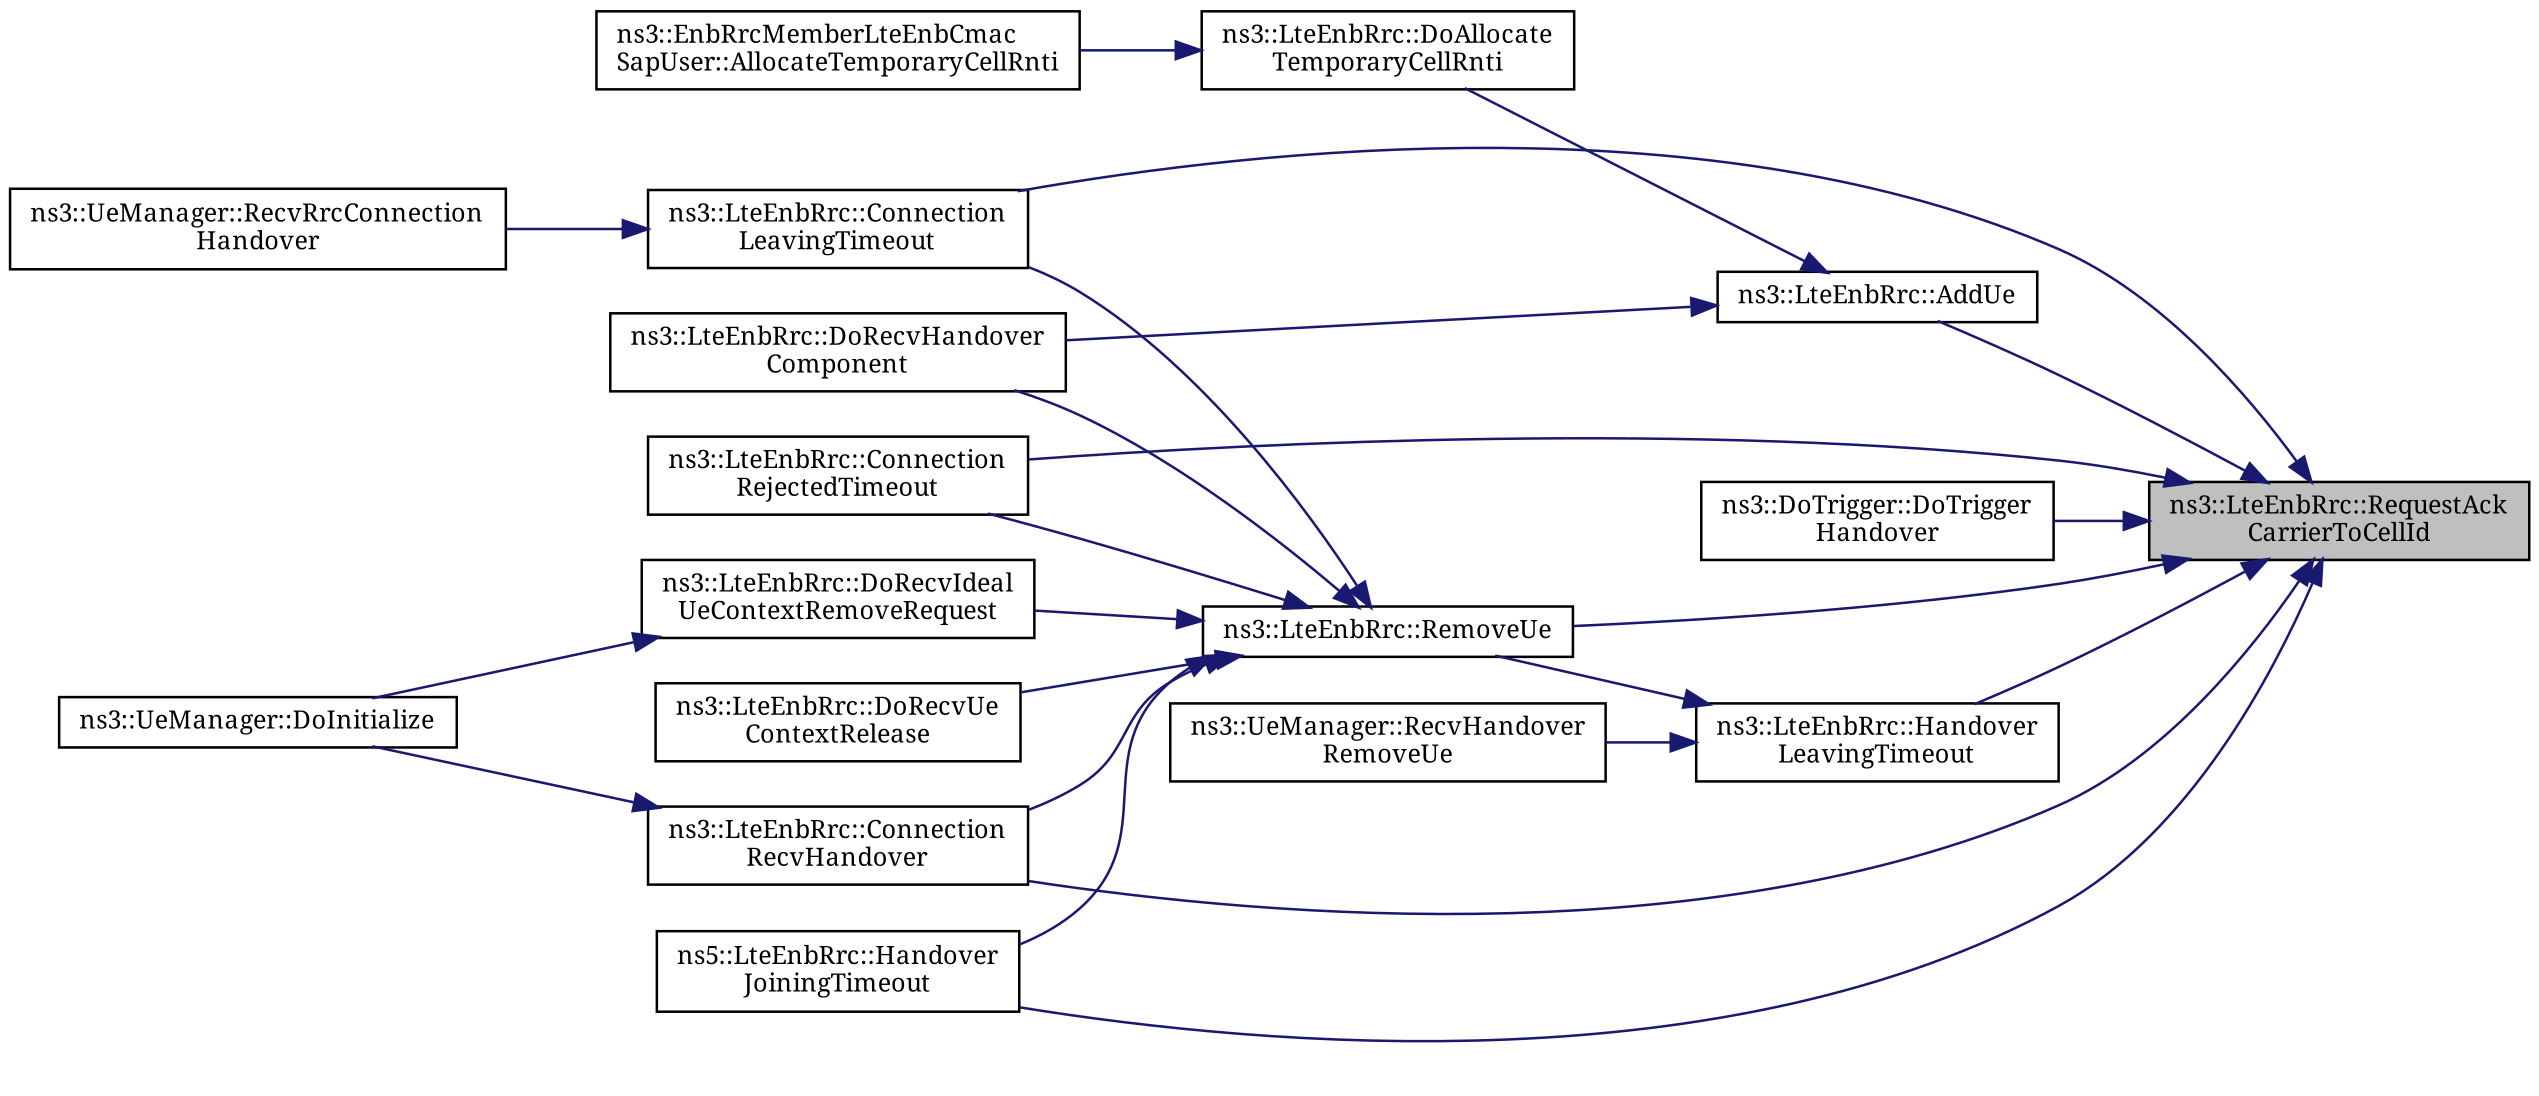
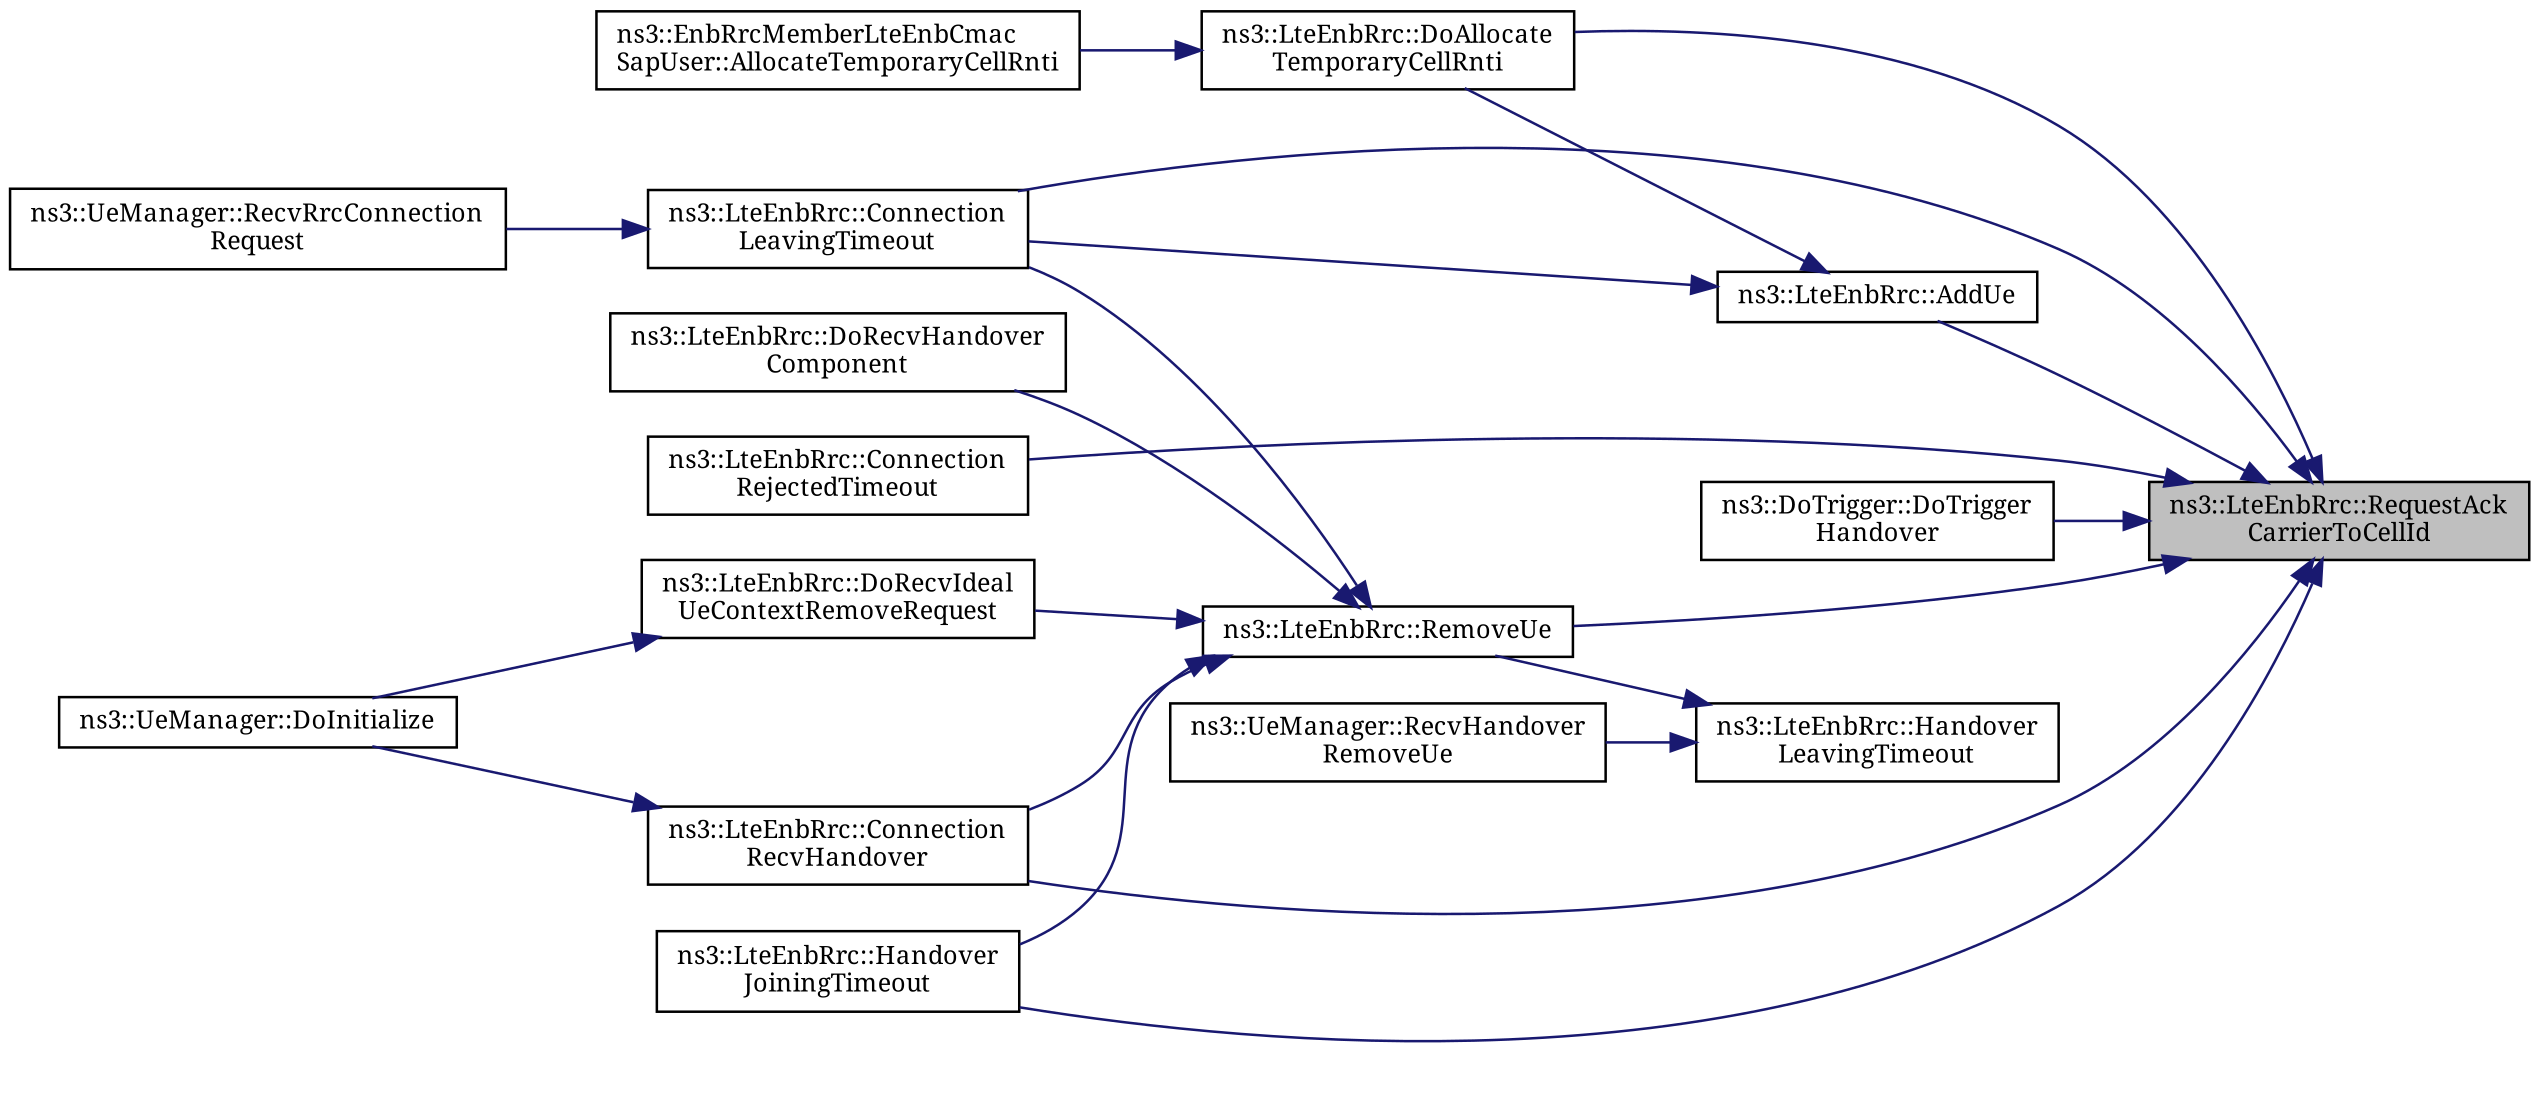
node "ns3::UeManager::RecvRrcConnection Handover": label "ns3::UeManager::RecvRrcConnection Handover" -> "ns3::UeManager::RecvRrcConnection Request"
edge "ns3::LteEnbRrc::DoRecvHandover Component" -> "ns3::LteEnbRrc::AddUe": now "ns3::LteEnbRrc::Connection LeavingTimeout" -> "ns3::LteEnbRrc::AddUe"
edge "ns3::LteEnbRrc::Connection RejectedTimeout" -> "ns3::LteEnbRrc::RemoveUe": removed
edge "ns3::LteEnbRrc::Handover LeavingTimeout" -> "ns3::LteEnbRrc::RequestAck CarrierToCellId": now "ns3::LteEnbRrc::DoAllocate TemporaryCellRnti" -> "ns3::LteEnbRrc::RequestAck CarrierToCellId"
node "ns3::LteEnbRrc::DoRecvUe ContextRelease": removed
node "ns5::LteEnbRrc::Handover JoiningTimeout": label "ns5::LteEnbRrc::Handover JoiningTimeout" -> "ns3::LteEnbRrc::Handover JoiningTimeout"
